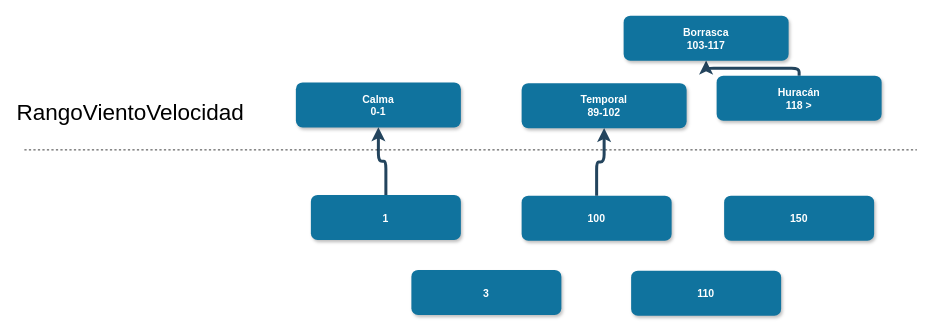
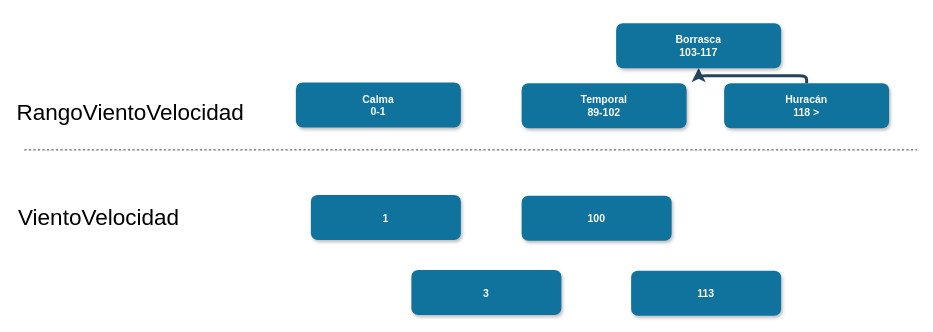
node "Borrasca 103-117": moved (706, 38) -> (699, 45)
node "Huracán 118 >": moved (799, 98) -> (807, 105)
edge "1" -> "Calma 0-1": removed
edge "100" -> "Temporal 89-102": removed
node "VientoVelocidad": added
node "150": removed
node "110": label "110" -> "113"
